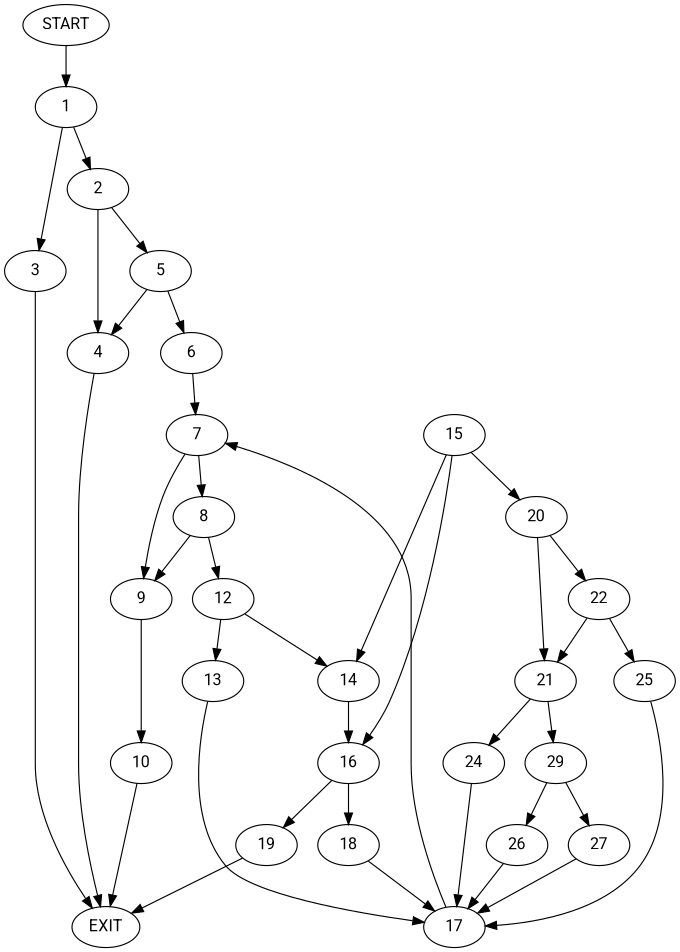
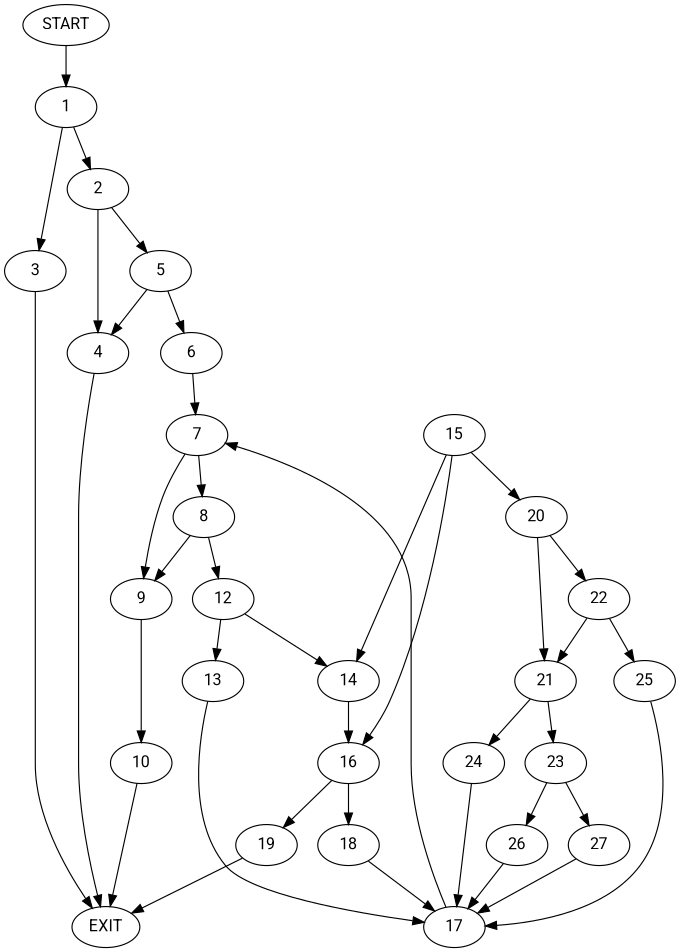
node "29": label "29" -> "23"
